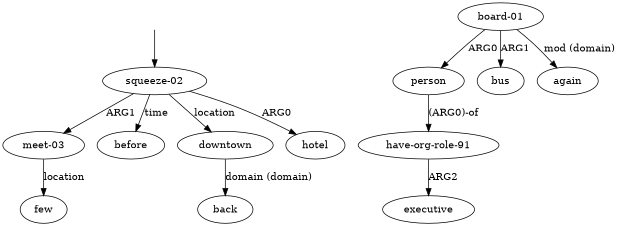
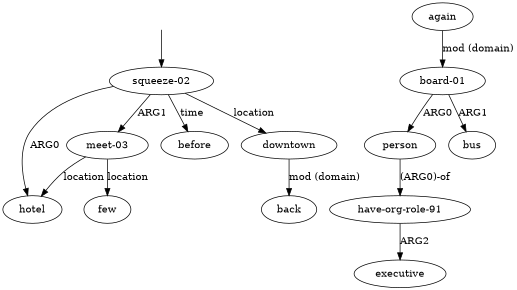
edge "board-01" -> "again": reversed
edge "meet-03" -> "hotel": added, label "location"
edge "downtown" -> "back": label "domain (domain)" -> "mod (domain)"
